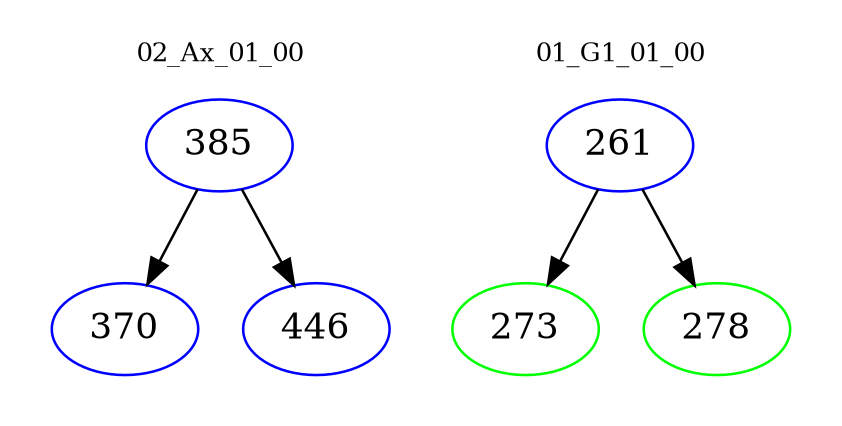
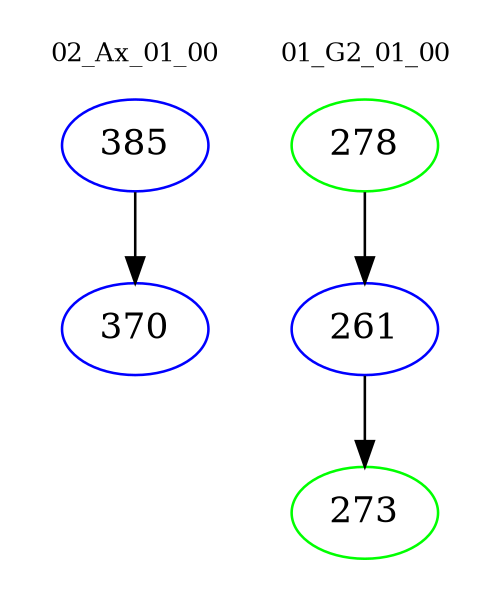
cluster "01_G1_01_00": label "01_G1_01_00" -> "01_G2_01_00"
edge "261" -> "278": reversed
node "446": removed
